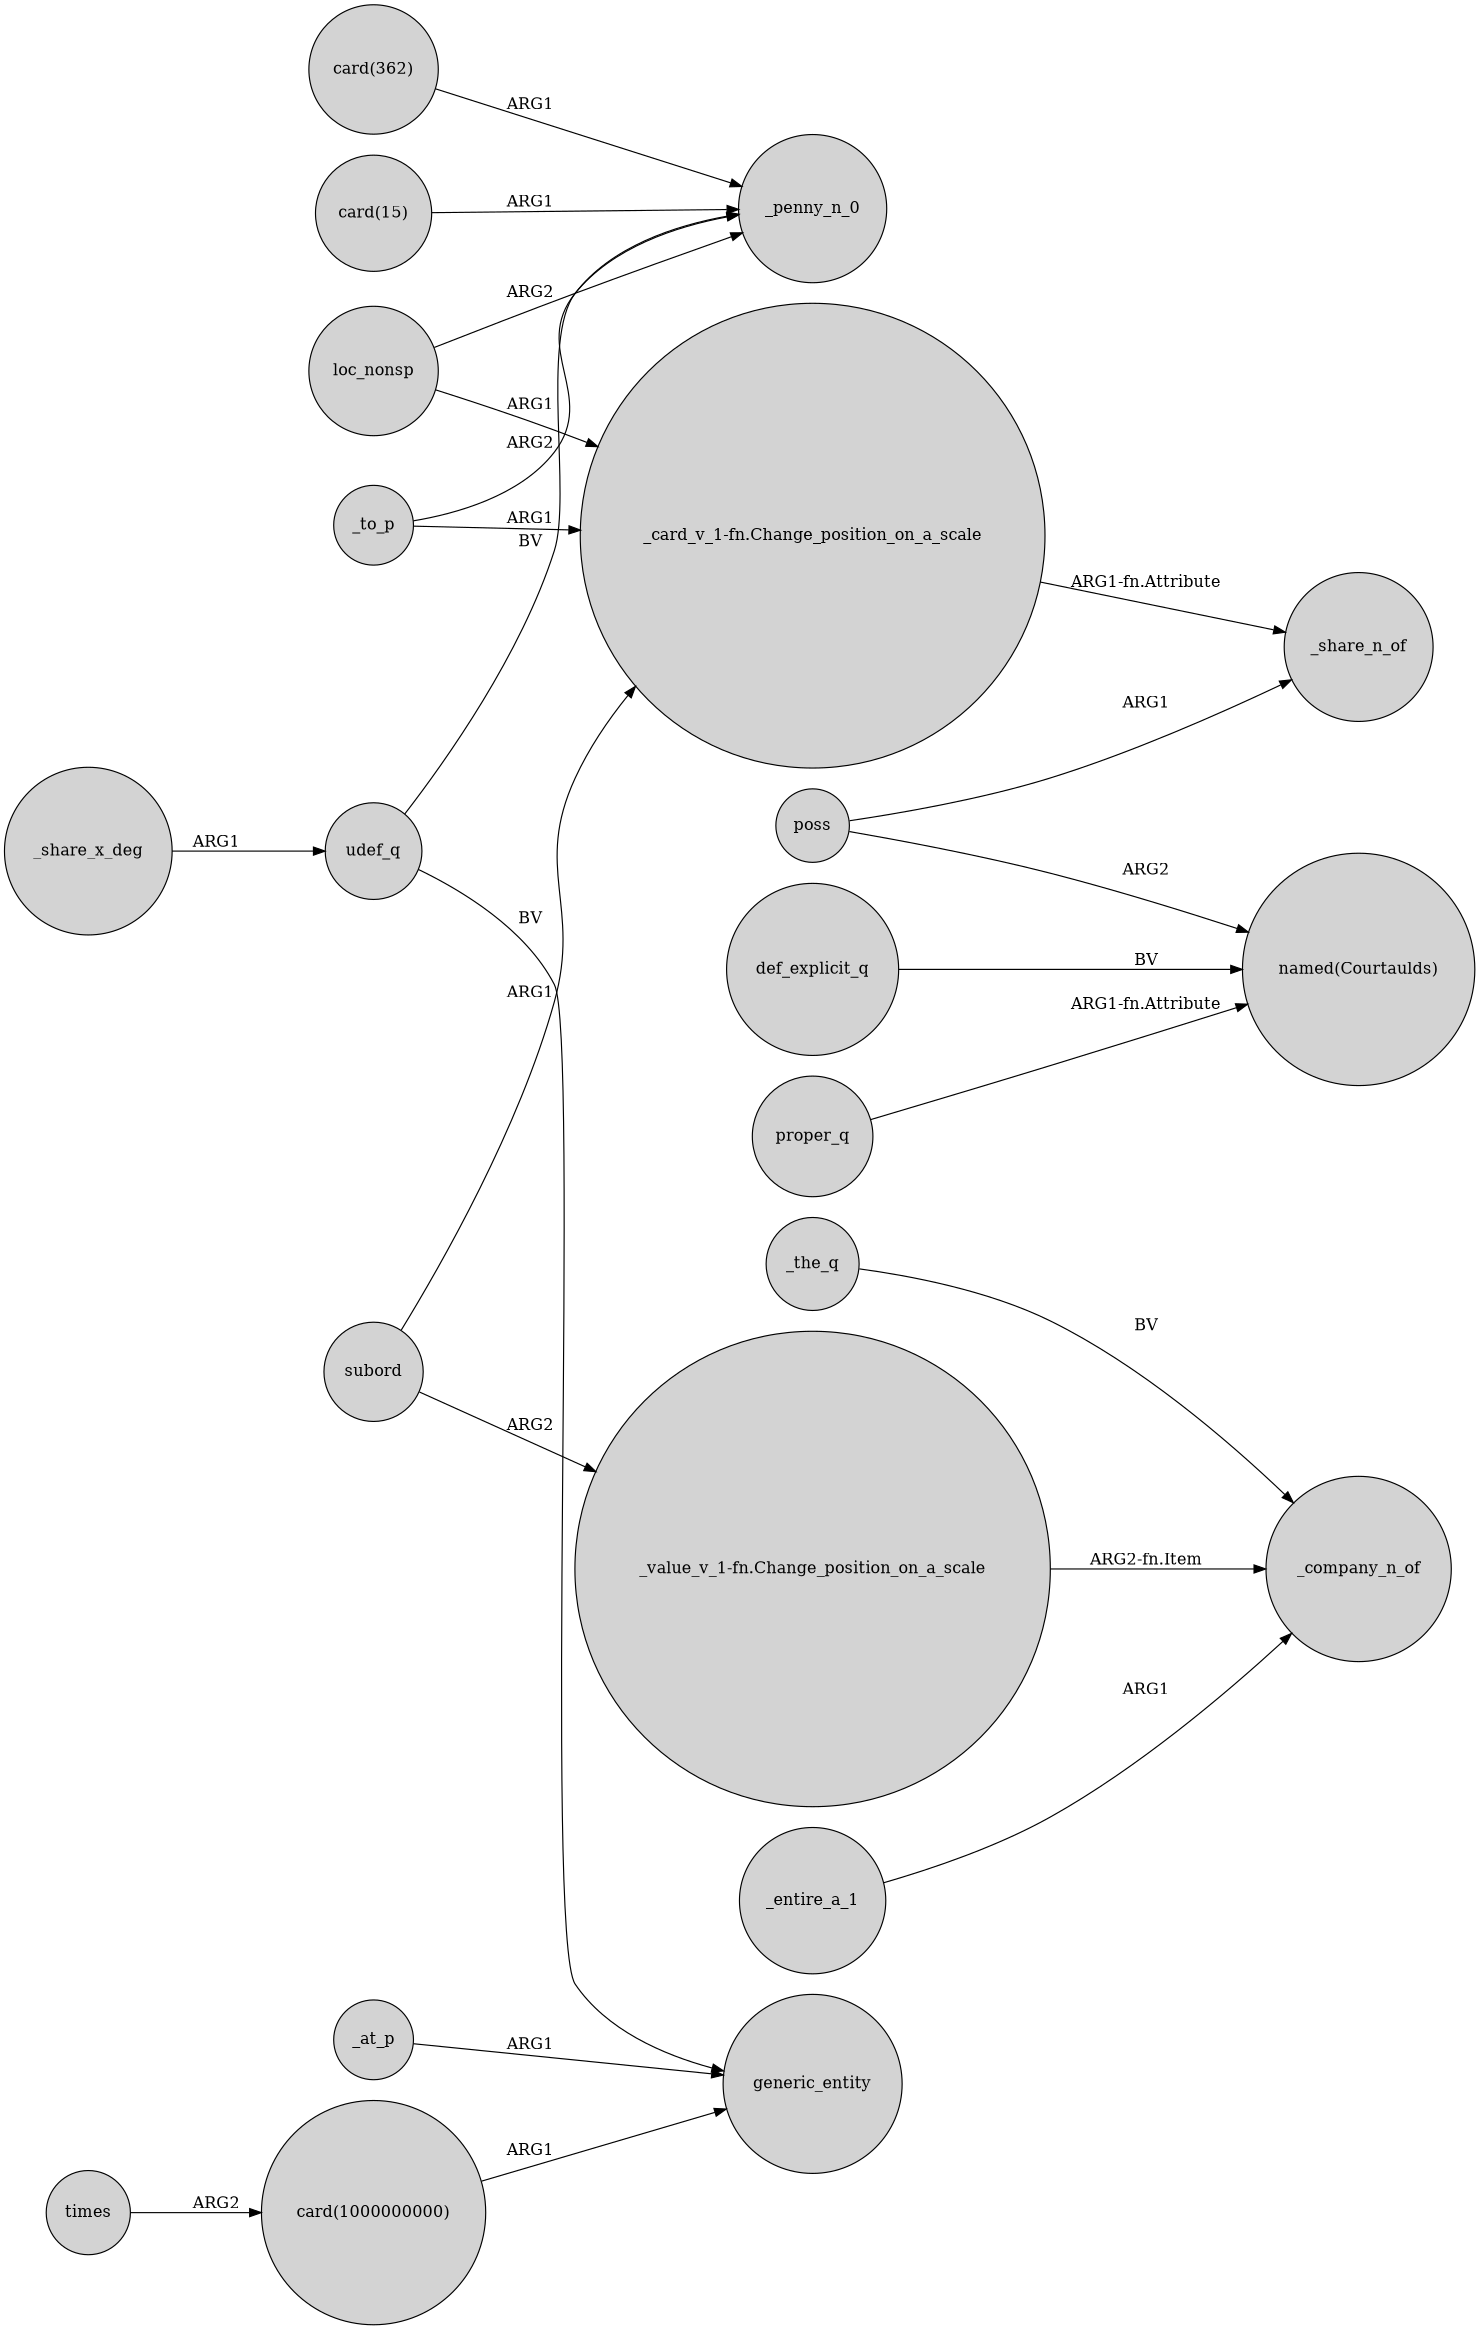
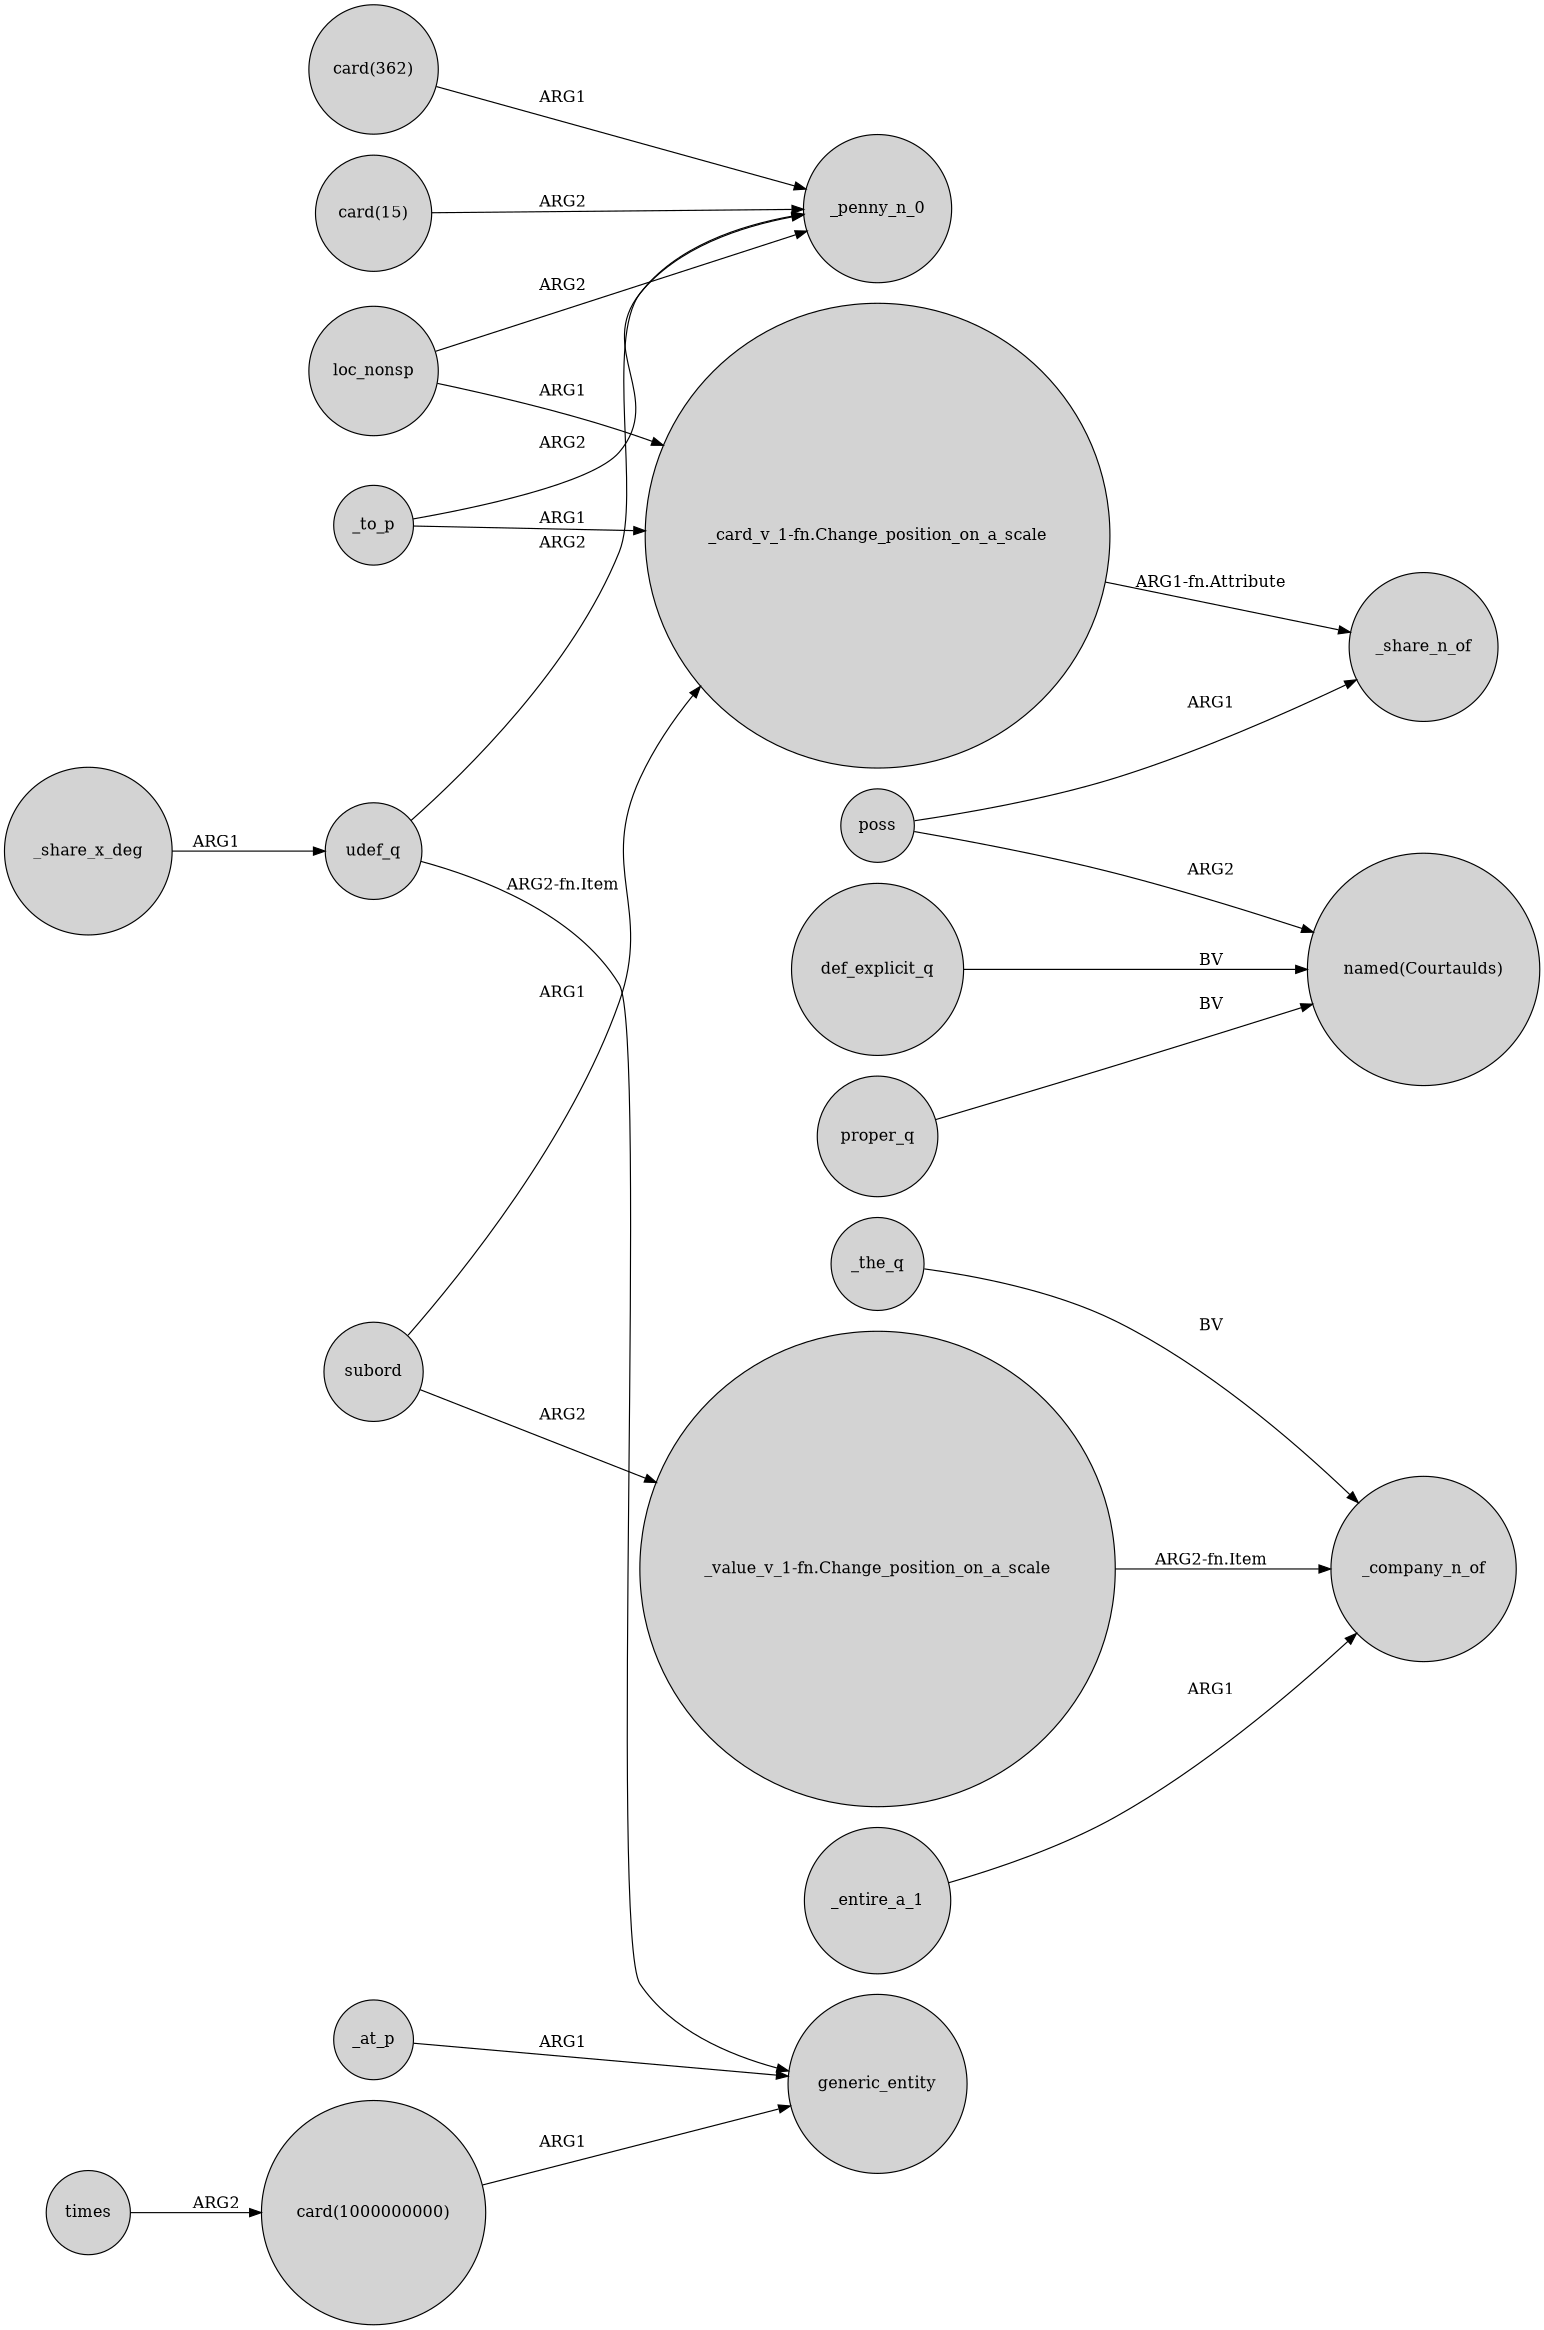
edge "card(15)" -> "_penny_n_0": label "ARG1" -> "ARG2"
edge "udef_q" -> "_penny_n_0": label "BV" -> "ARG2"
edge "udef_q" -> "generic_entity": label "BV" -> "ARG2-fn.Item"
edge "proper_q" -> "named(Courtaulds)": label "ARG1-fn.Attribute" -> "BV"
